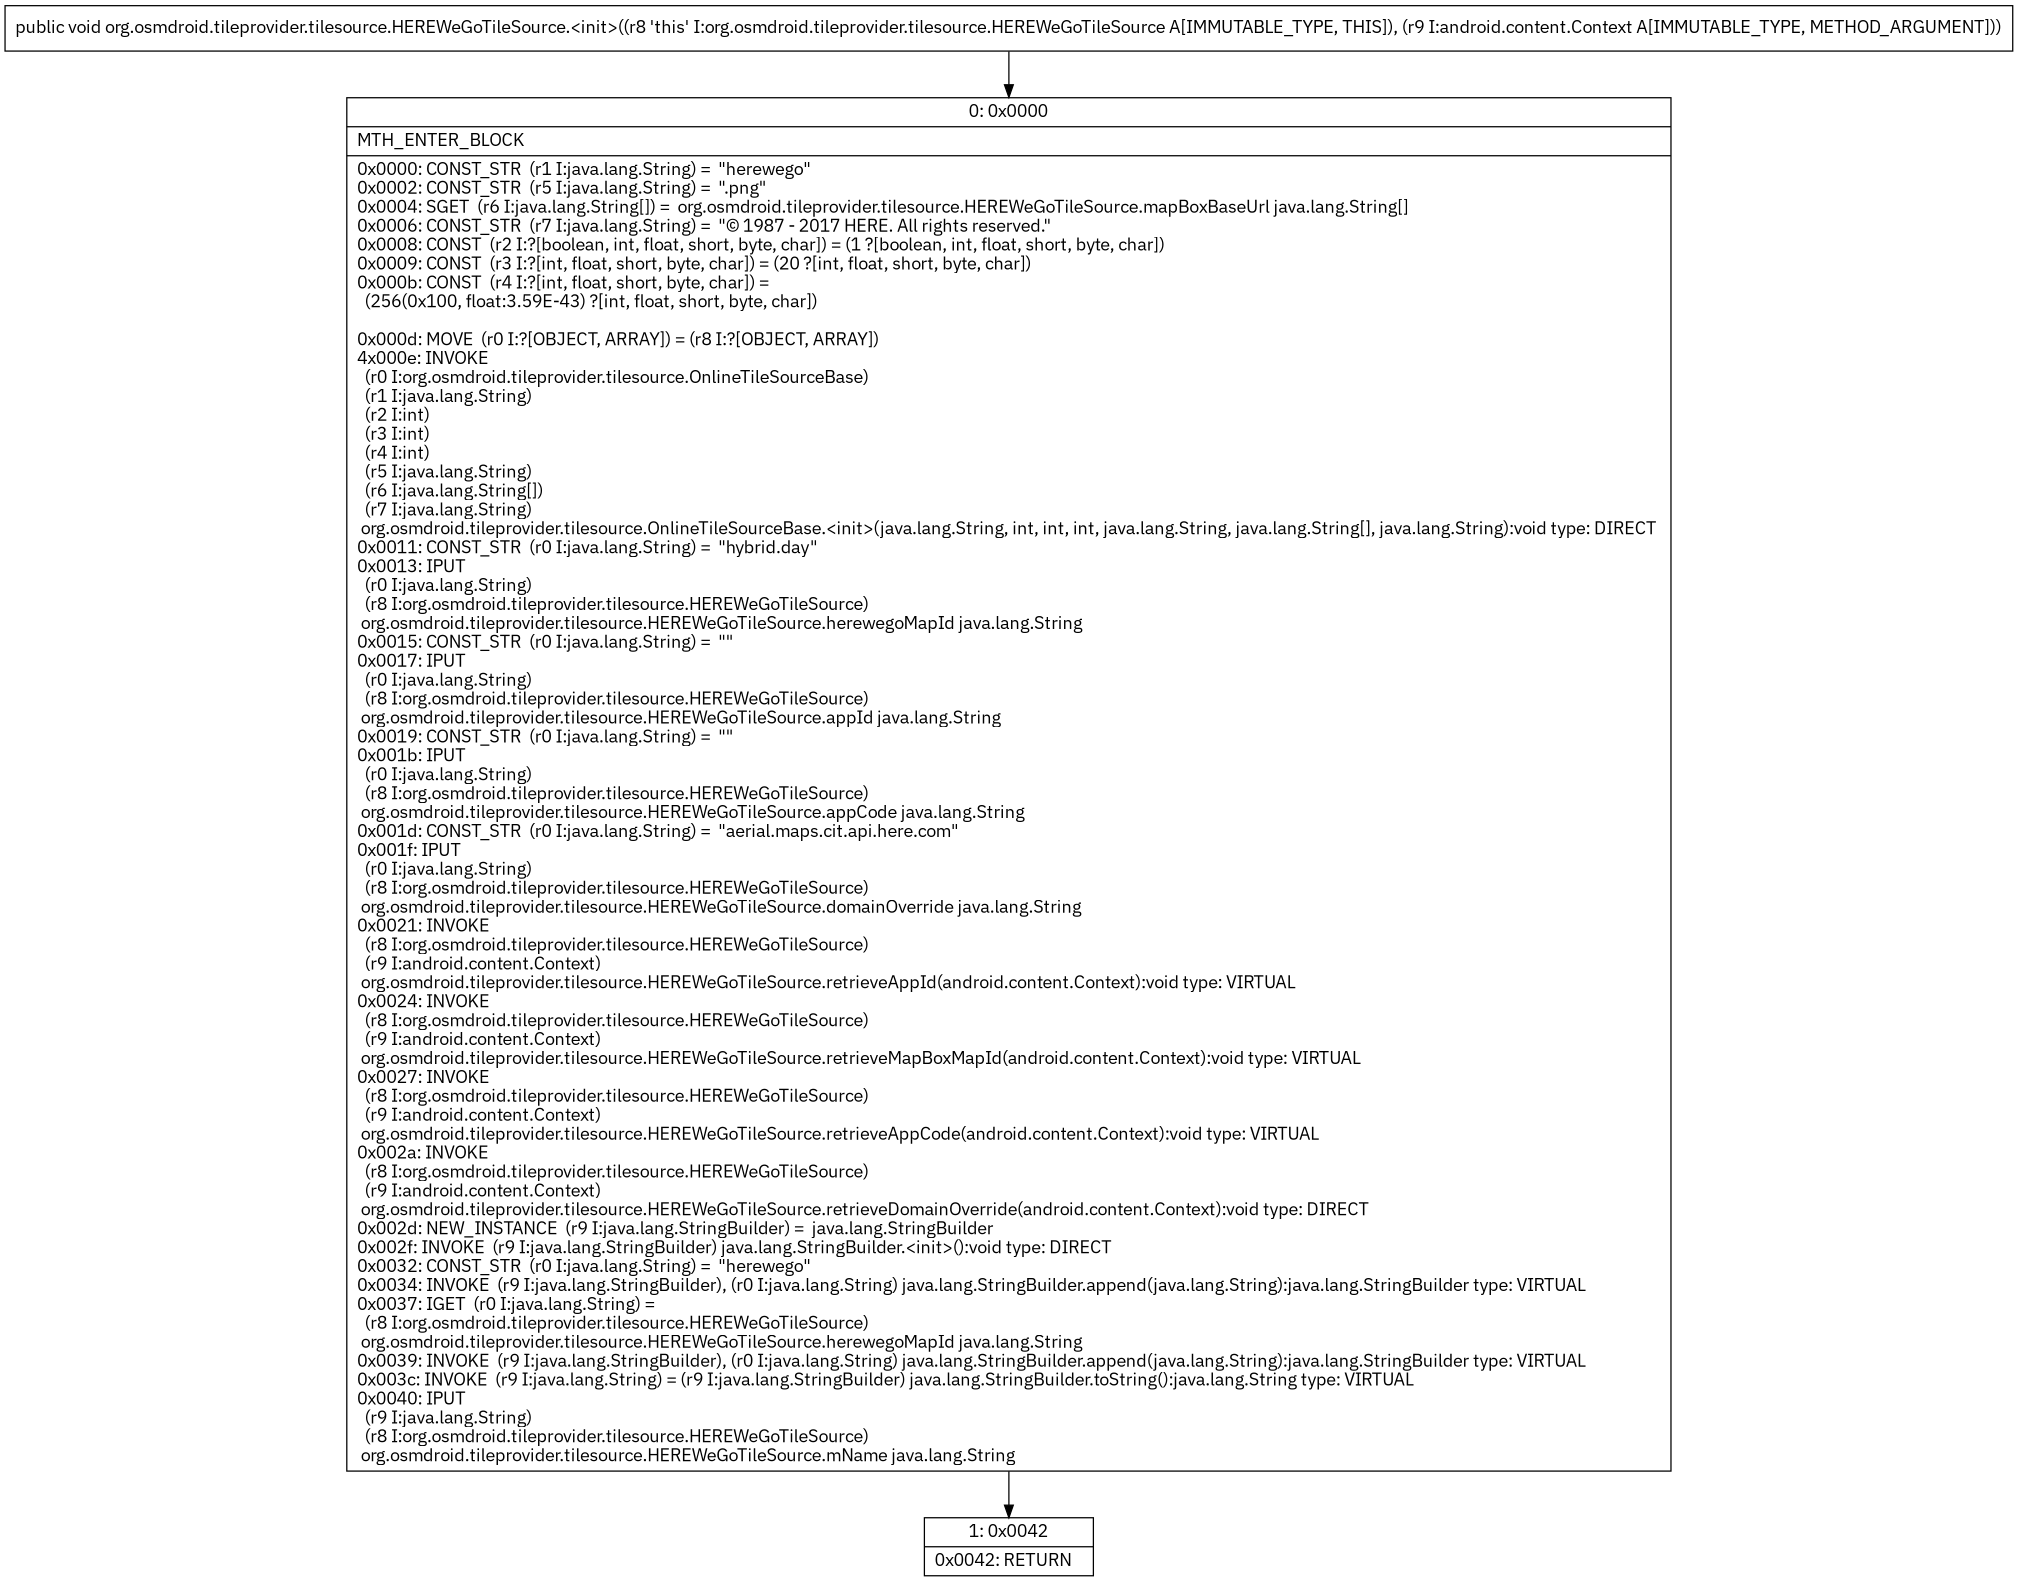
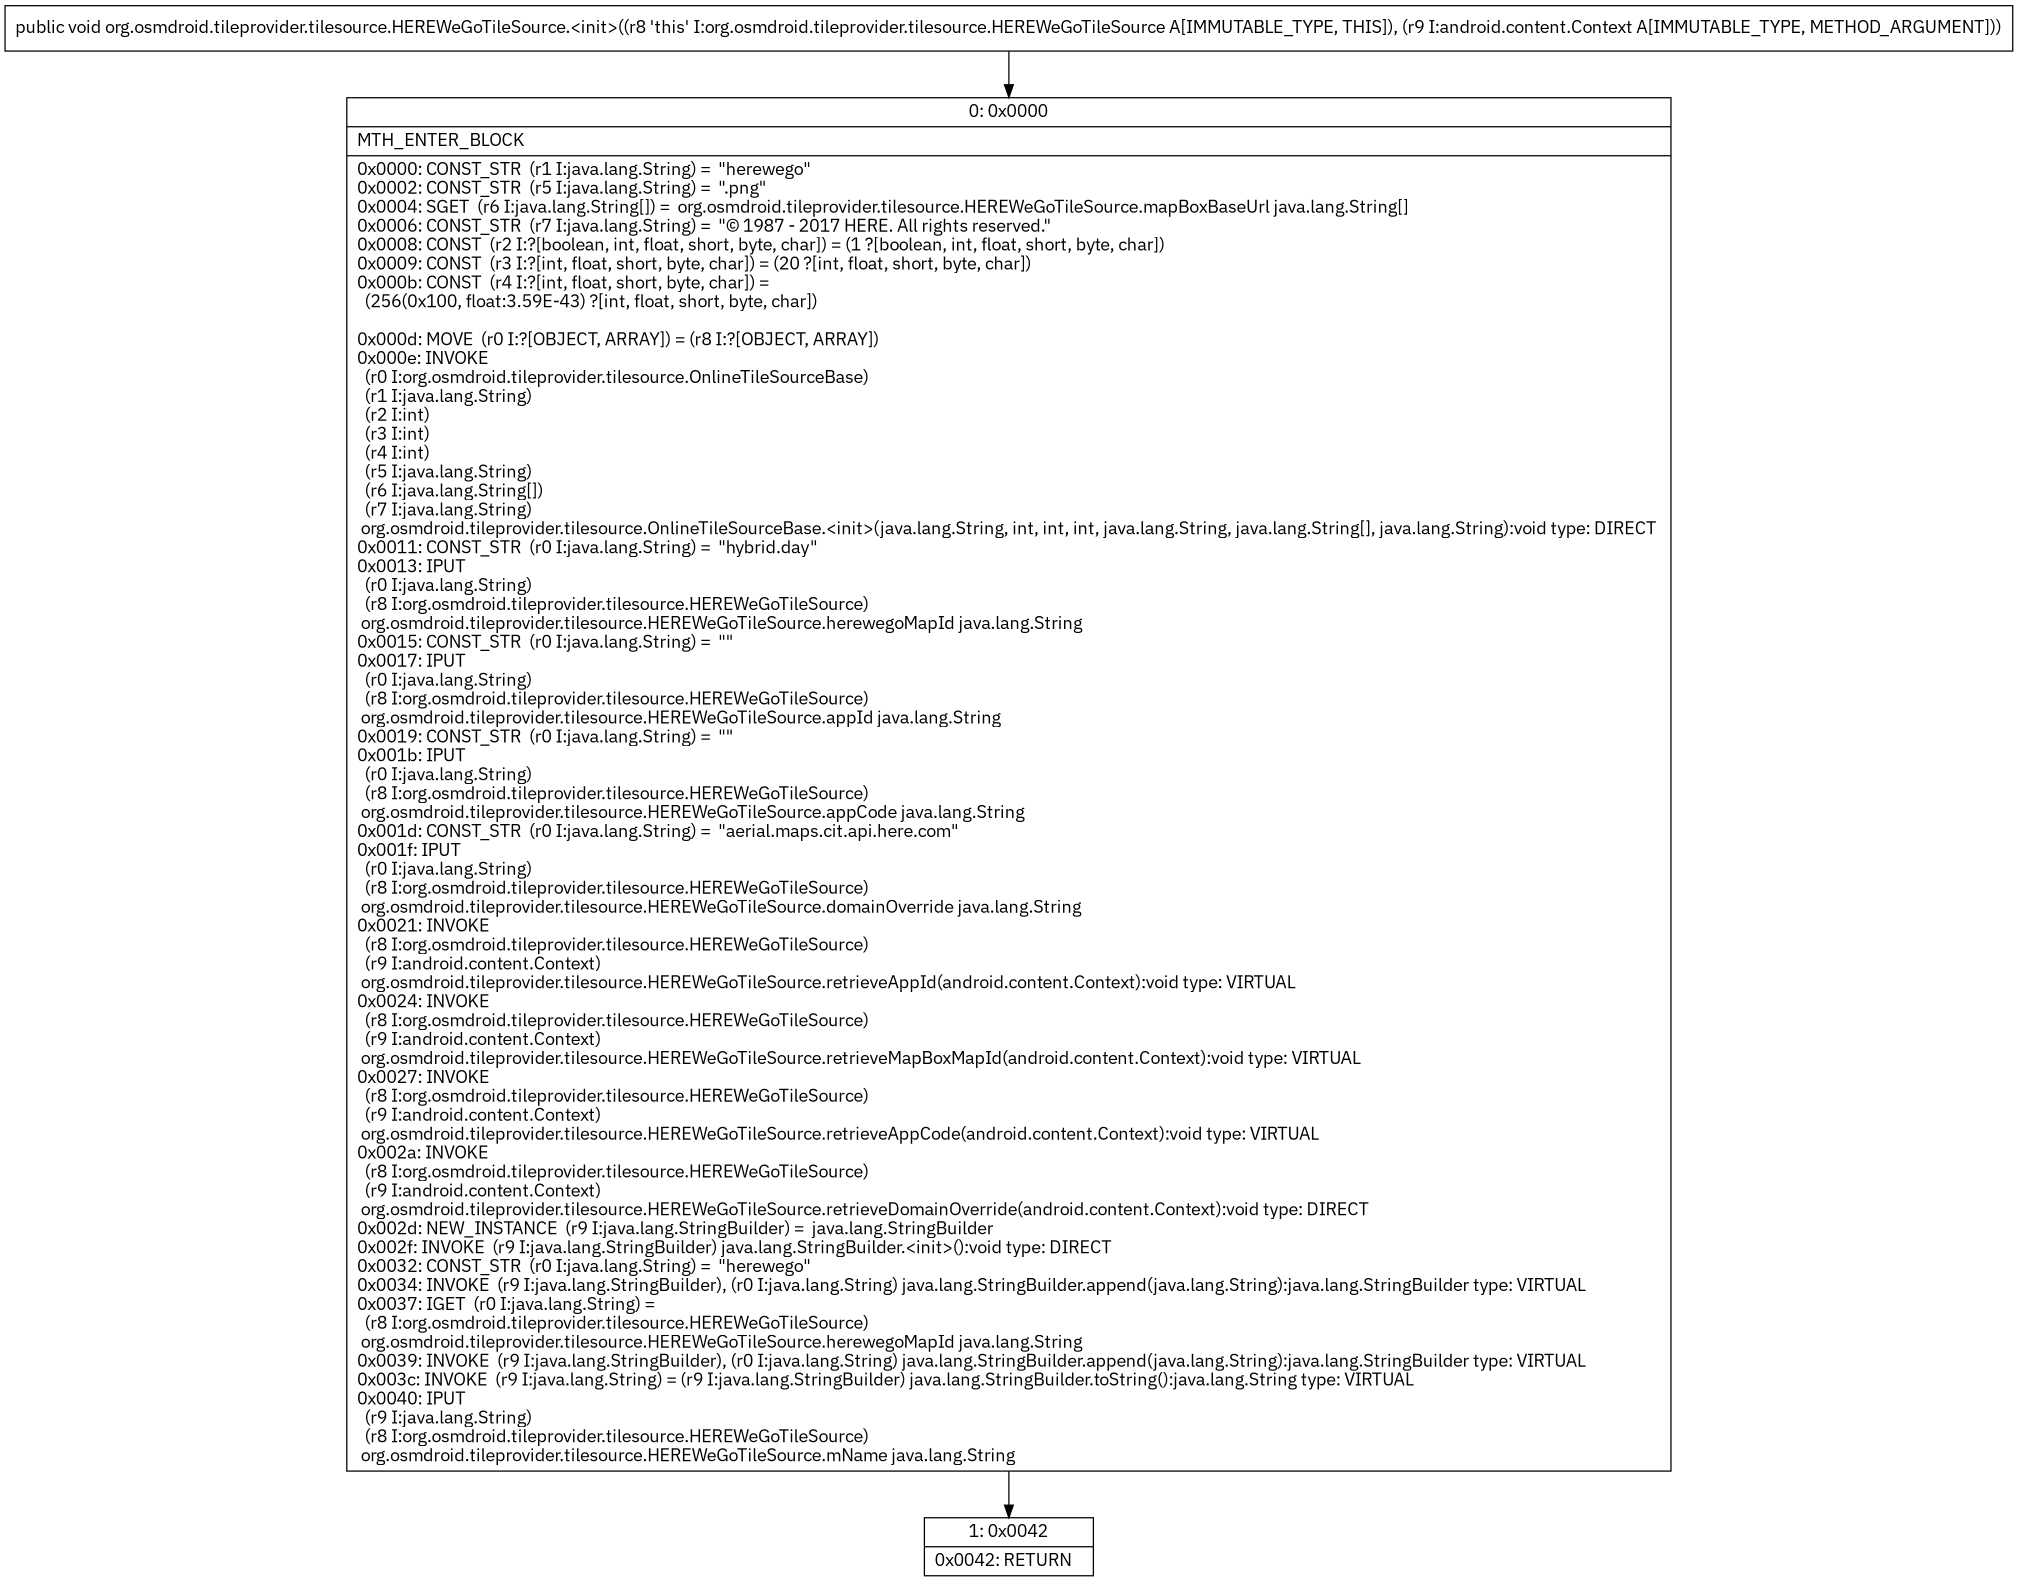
node "0: 0x0000": text "4x000e: INVOKE" -> "0x000e: INVOKE"
